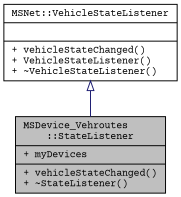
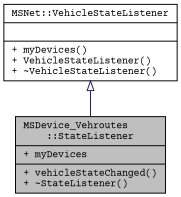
node "MSNet::VehicleStateListener": text "+ vehicleStateChanged()" -> "+ myDevices()"
